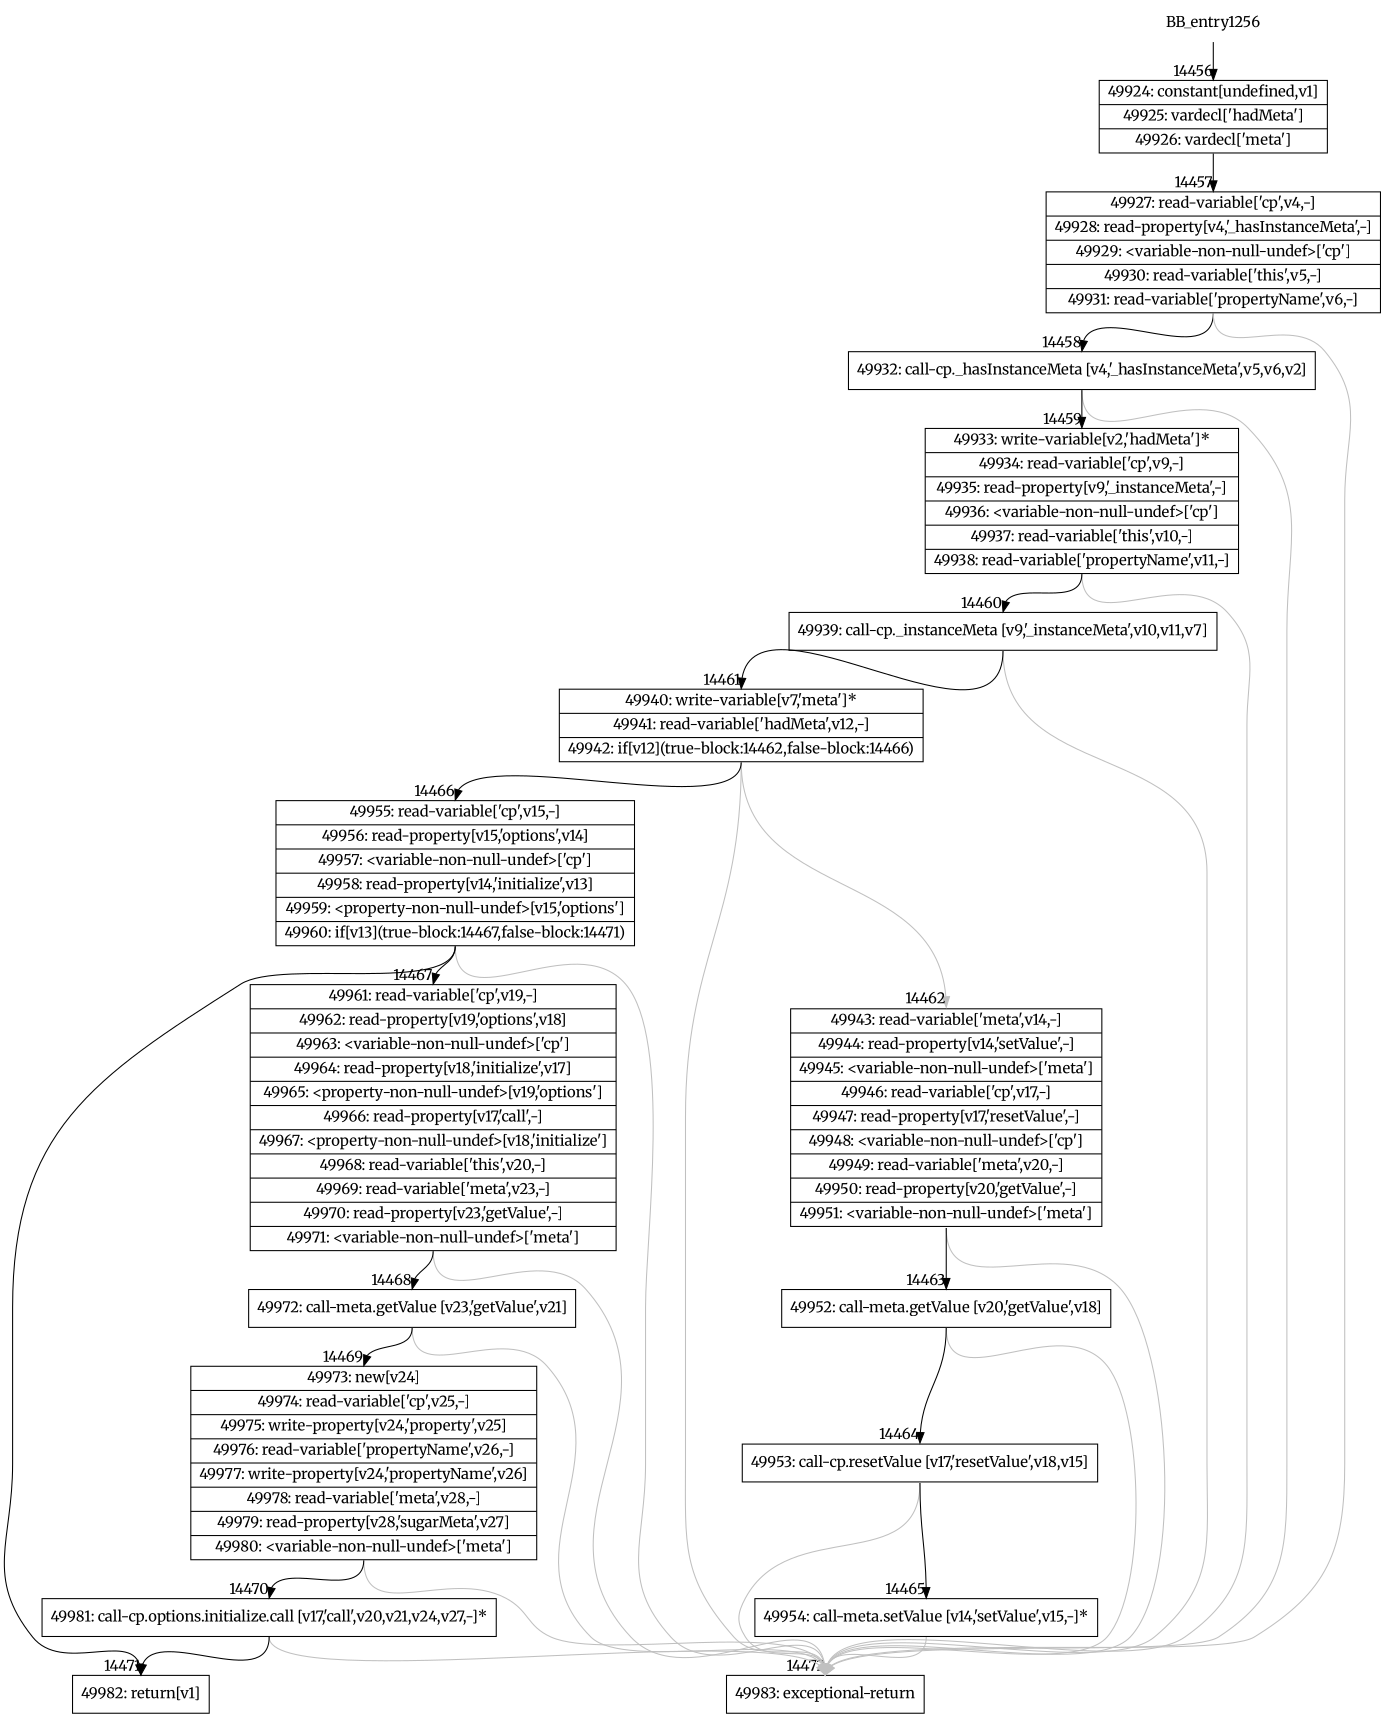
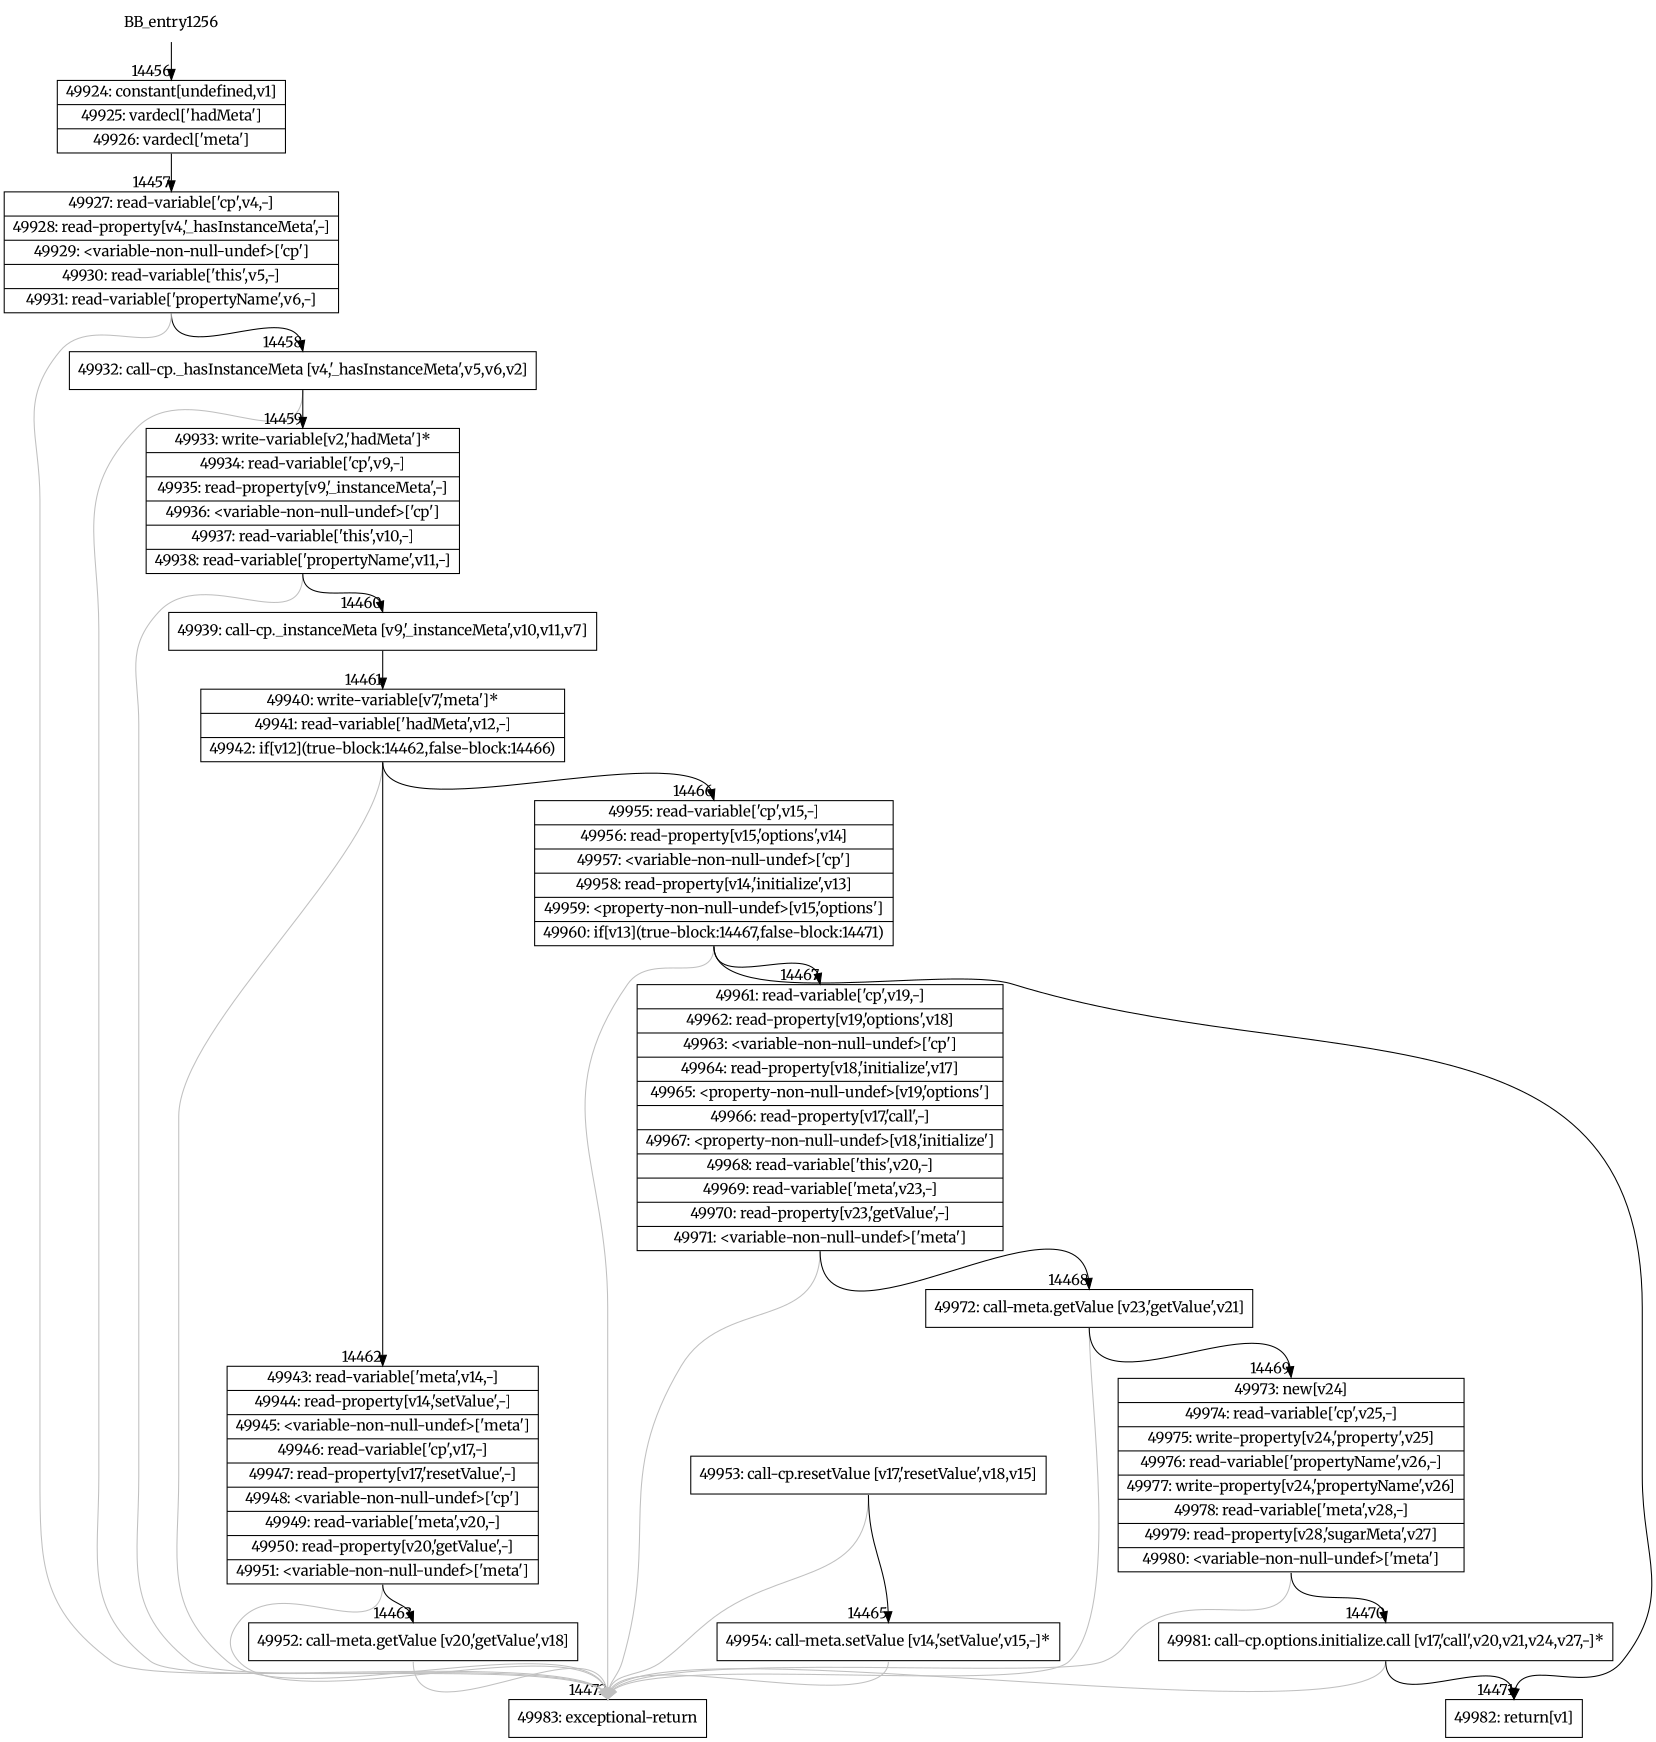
edge "49940: write-variable[v7,'meta']*" -> "49943: read-variable['meta',v14,-]": color gray -> black
edge "49939: call-cp._instanceMeta [v9,'_instanceMeta',v10,v11,v7]" -> "49983: exceptional-return": removed
edge "49952: call-meta.getValue [v20,'getValue',v18]" -> "49953: call-cp.resetValue [v17,'resetValue',v18,v15]": removed
